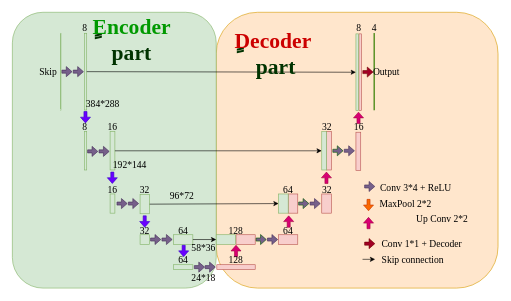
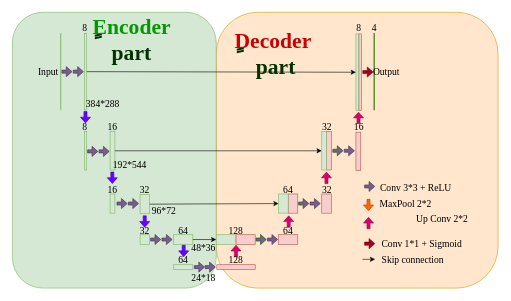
node "Skip": label "Skip" -> "Input"
node "192*144": label "192*144" -> "192*544"
node "Conv 3*4 + ReLU": label "Conv 3*4 + ReLU" -> "Conv 3*3 + ReLU"
node "96*72": moved (182, 196) -> (164, 211)
node "Conv 1*1 + Decoder": label "Conv 1*1 + Decoder" -> "Conv 1*1 + Sigmoid"
node "58*36": label "58*36" -> "48*36"
